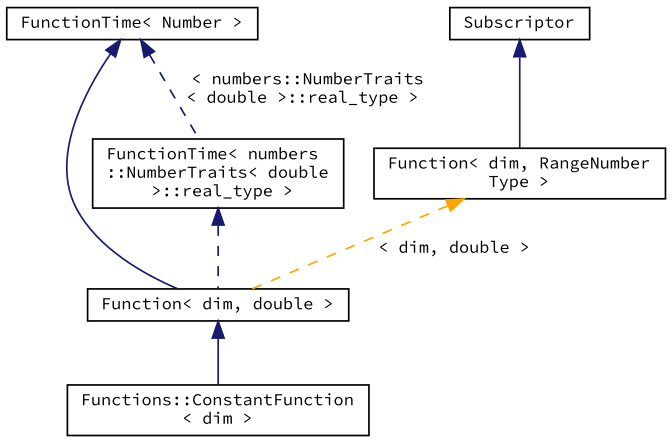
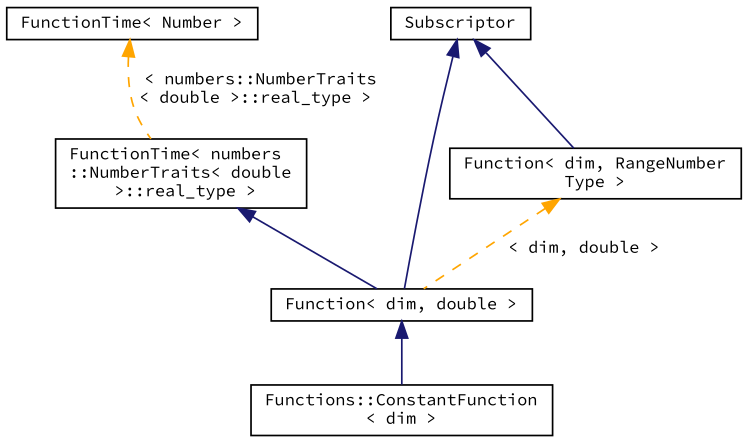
edge "FunctionTime< numbers ::NumberTraits< double >::real_type >" -> "FunctionTime< Number >": color midnightblue -> orange
edge "Function< dim, double >" -> "FunctionTime< Number >": now "Function< dim, double >" -> "Subscriptor"
edge "Function< dim, double >" -> "FunctionTime< numbers ::NumberTraits< double >::real_type >": style dashed -> solid
